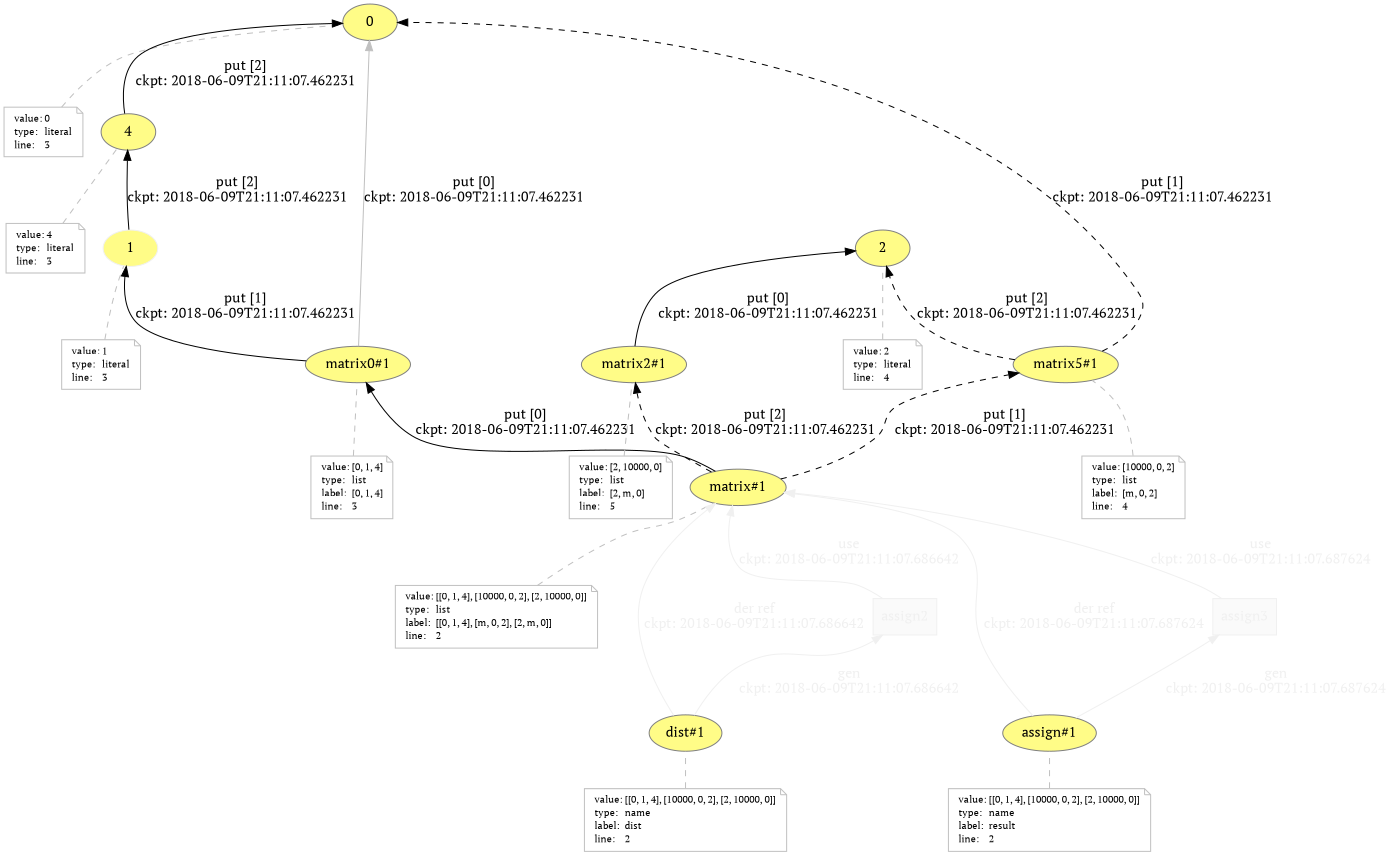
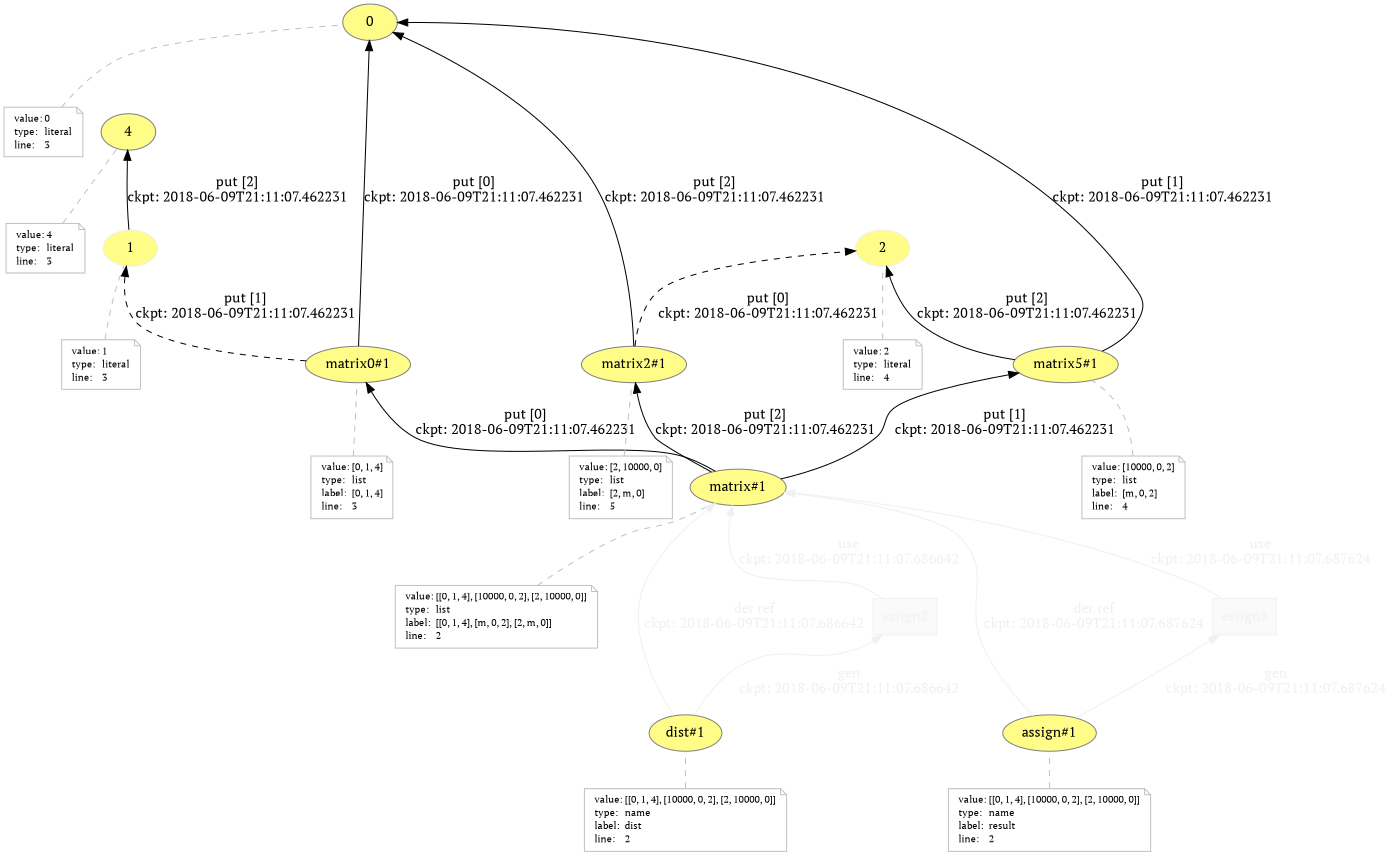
edge "4" -> "0": now "matrix2#1" -> "0"
edge "matrix5#1" -> "0": style dashed -> solid
edge "matrix0#1" -> "0": color gray -> black
node "2": color #808080 -> #f0f0f0
edge "matrix2#1" -> "2": style solid -> dashed
edge "matrix5#1" -> "2": style dashed -> solid
edge "matrix0#1" -> "1": style solid -> dashed
edge "matrix#1" -> "matrix5#1": style dashed -> solid
edge "matrix#1" -> "matrix2#1": style dashed -> solid
